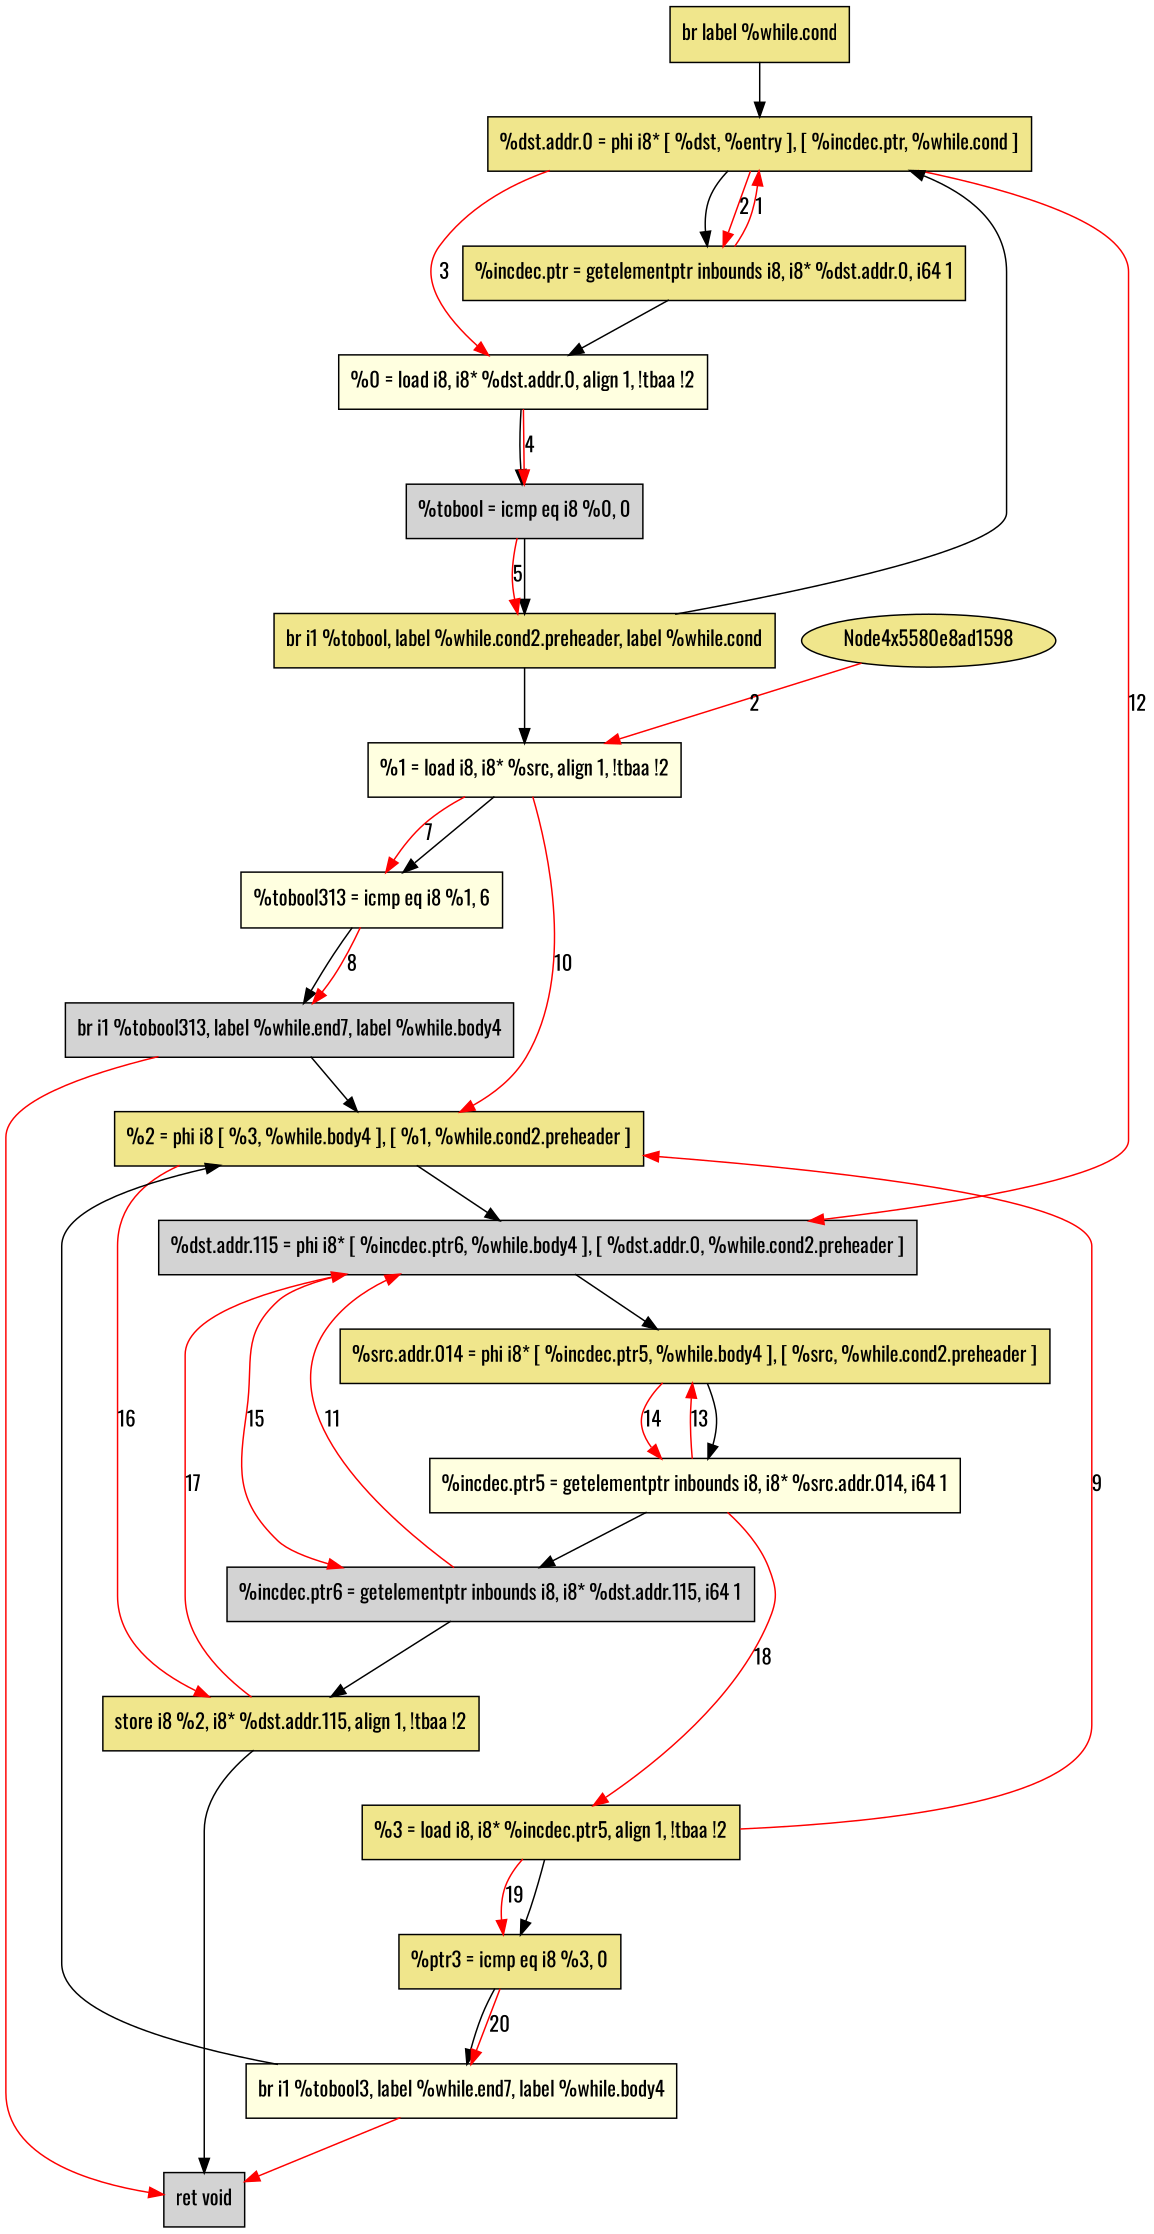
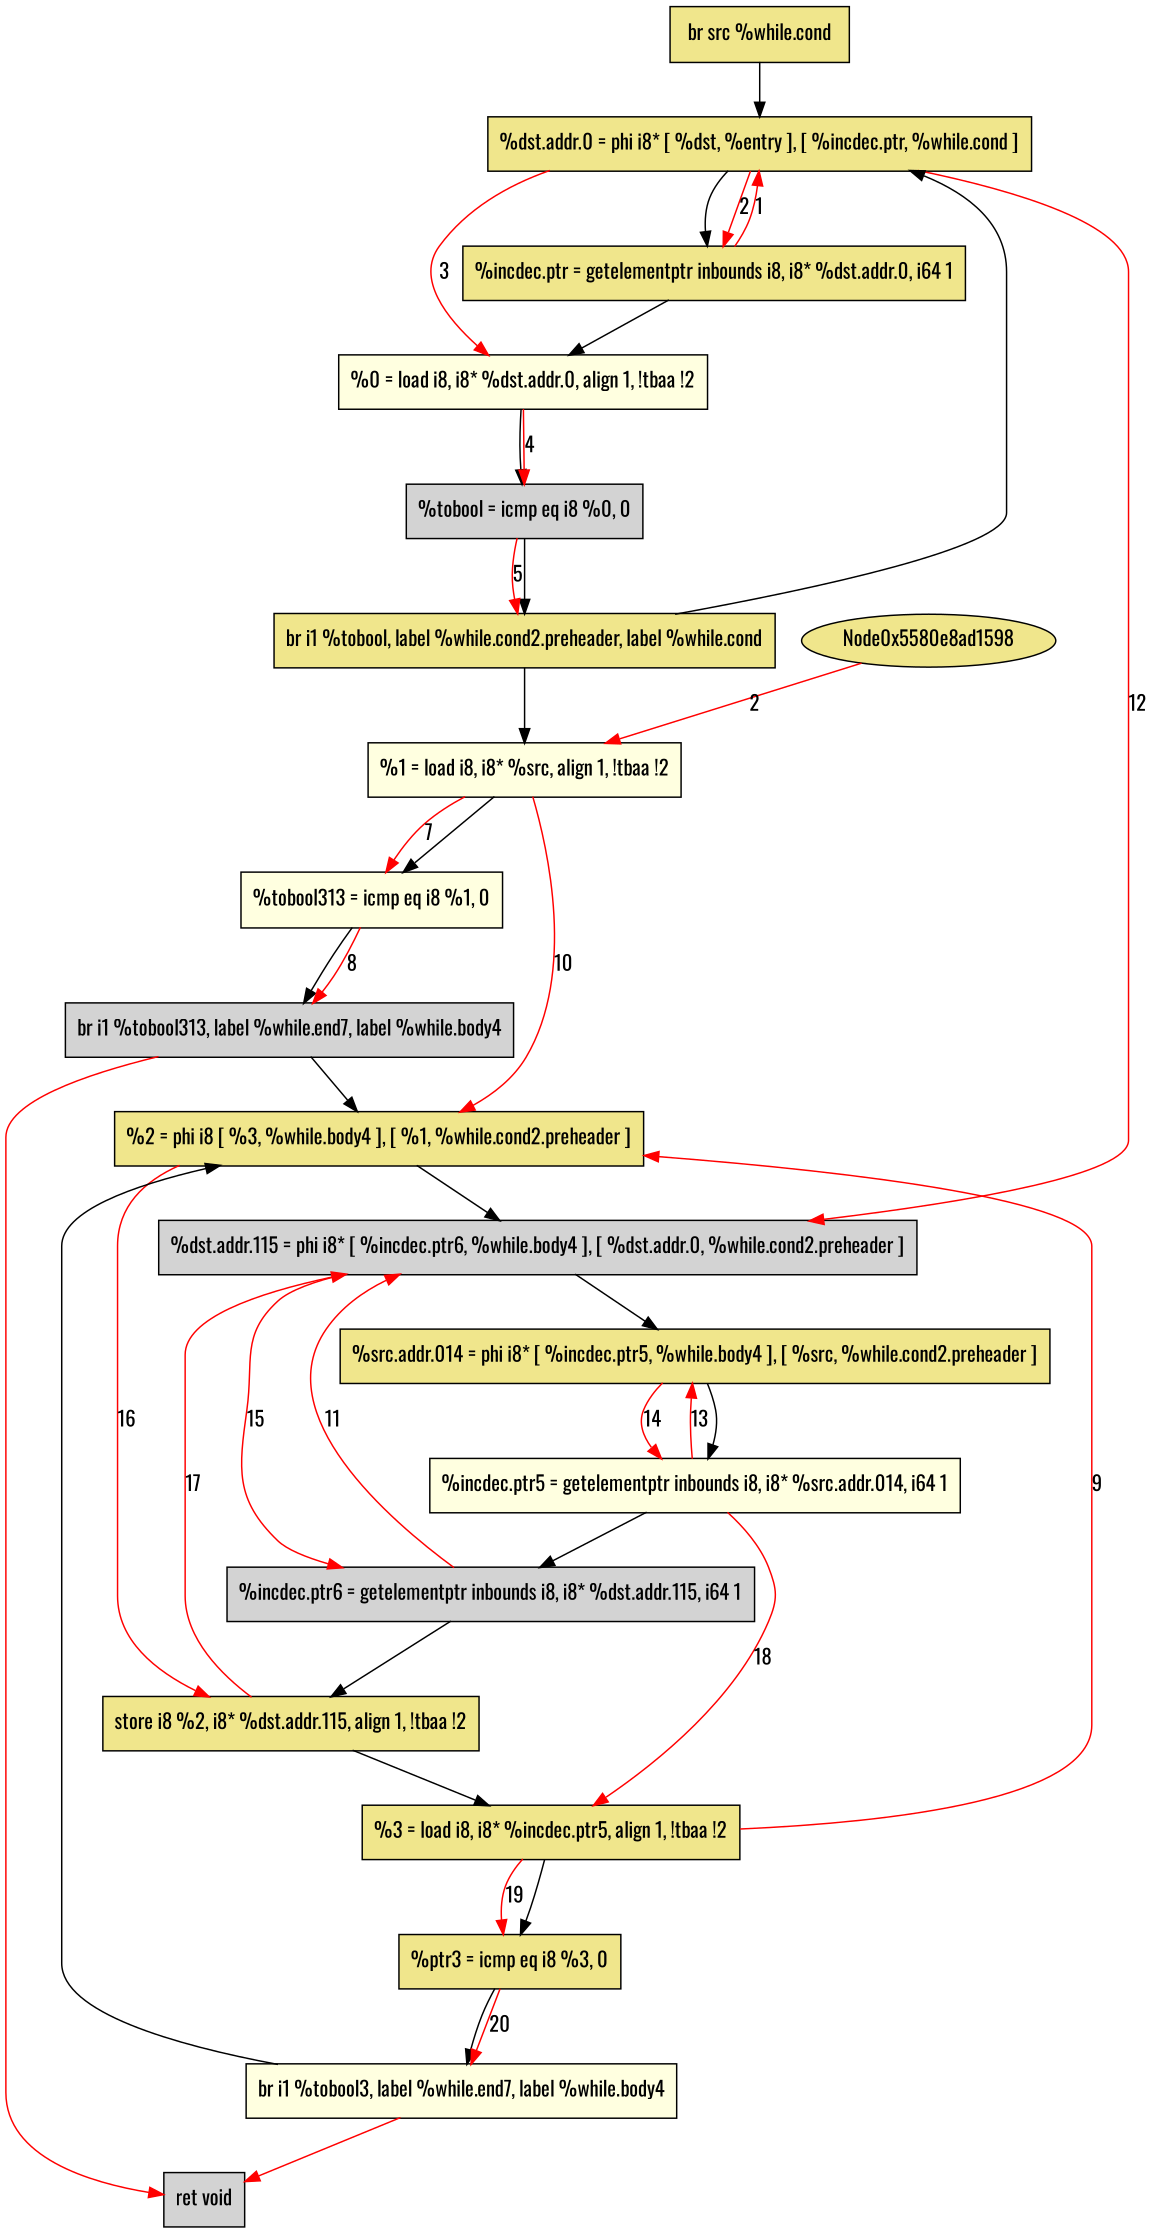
node "br label %while.cond": label "br label %while.cond" -> "br src %while.cond"
node "Node4x5580e8ad1598": label "Node4x5580e8ad1598" -> "Node0x5580e8ad1598"
node "%tobool313 = icmp eq i8 %1, 6": label "%tobool313 = icmp eq i8 %1, 6" -> "%tobool313 = icmp eq i8 %1, 0"
edge "store i8 %2, i8* %dst.addr.115, align 1, !tbaa !2" -> "ret void": now "store i8 %2, i8* %dst.addr.115, align 1, !tbaa !2" -> "%3 = load i8, i8* %incdec.ptr5, align 1, !tbaa !2"
